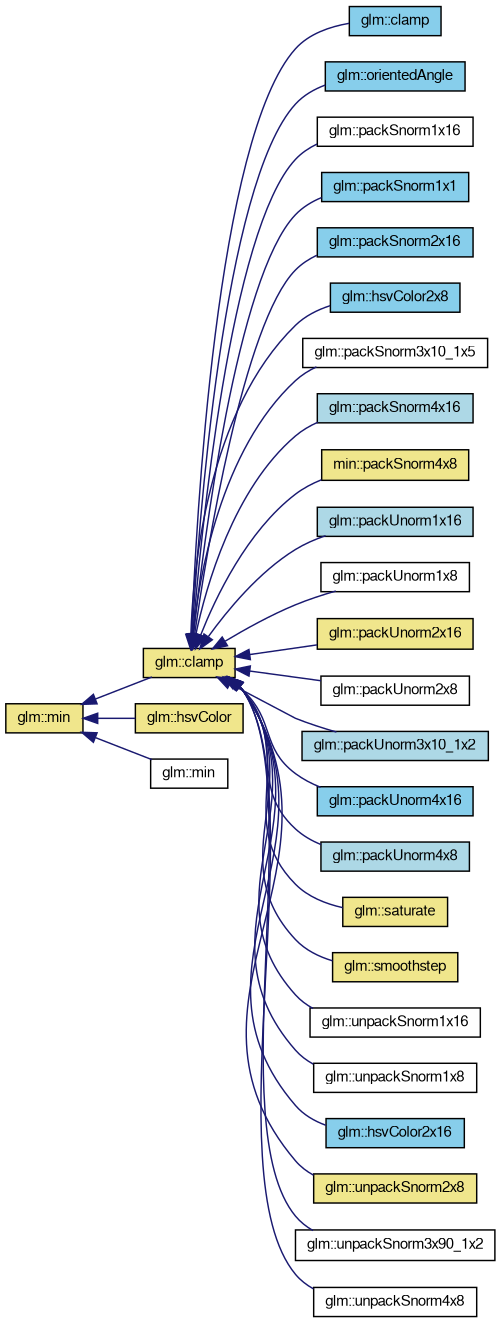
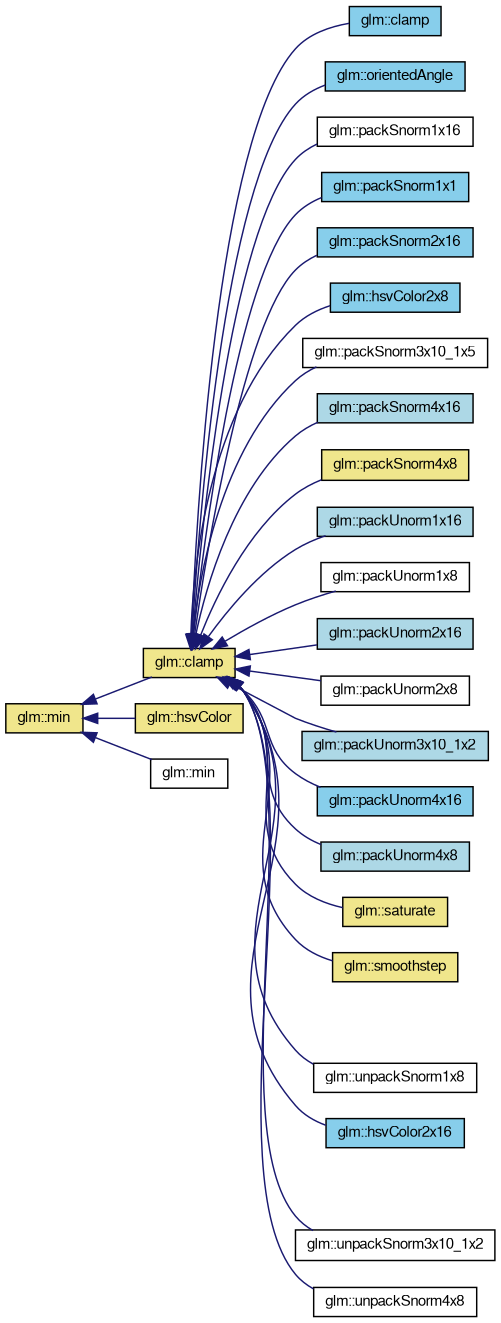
node "min::packSnorm4x8": label "min::packSnorm4x8" -> "glm::packSnorm4x8"
node "glm::packUnorm2x16": fillcolor khaki -> lightblue
node "glm::unpackSnorm1x16": removed
node "glm::unpackSnorm2x8": removed
node "glm::unpackSnorm3x90_1x2": label "glm::unpackSnorm3x90_1x2" -> "glm::unpackSnorm3x10_1x2"
